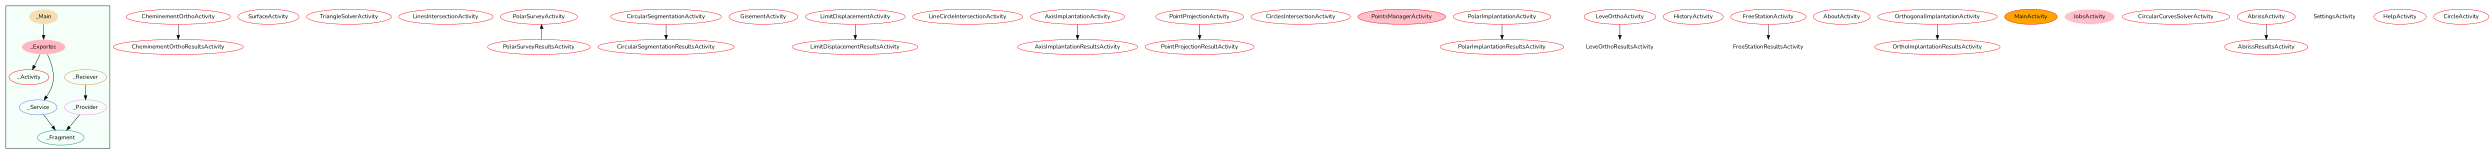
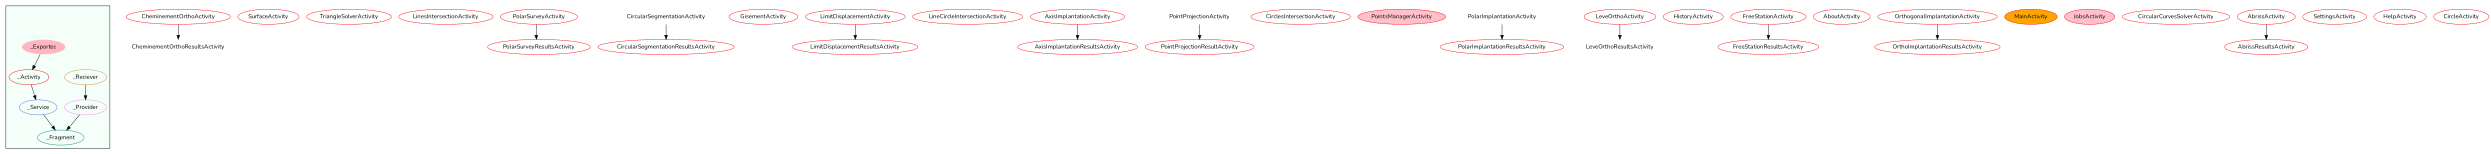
node "_Main": removed
node "CircularSegmentationActivity": color red -> mintcream
node "PointProjectionActivity": color red -> mintcream
node "PolarImplantationActivity": color red -> mintcream
node "JobsActivity": color mintcream -> red
node "SettingsActivity": color mintcream -> red
edge "PolarSurveyResultsActivity" -> "PolarSurveyActivity": reversed
node "CheminementOrthoResultsActivity": color red -> mintcream
node "FreeStationResultsActivity": color mintcream -> red
edge "_Exported" -> "_Service": now "_Activity" -> "_Service"
